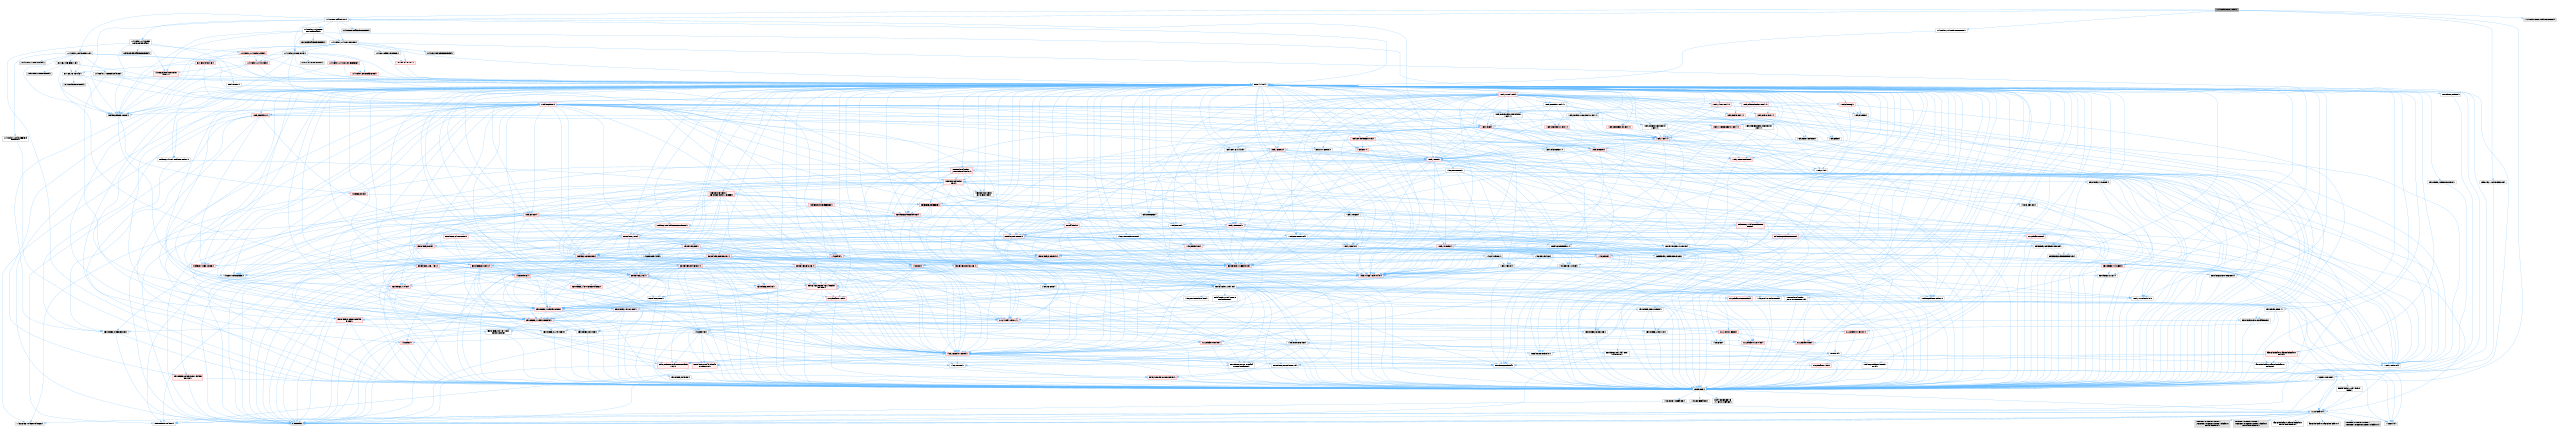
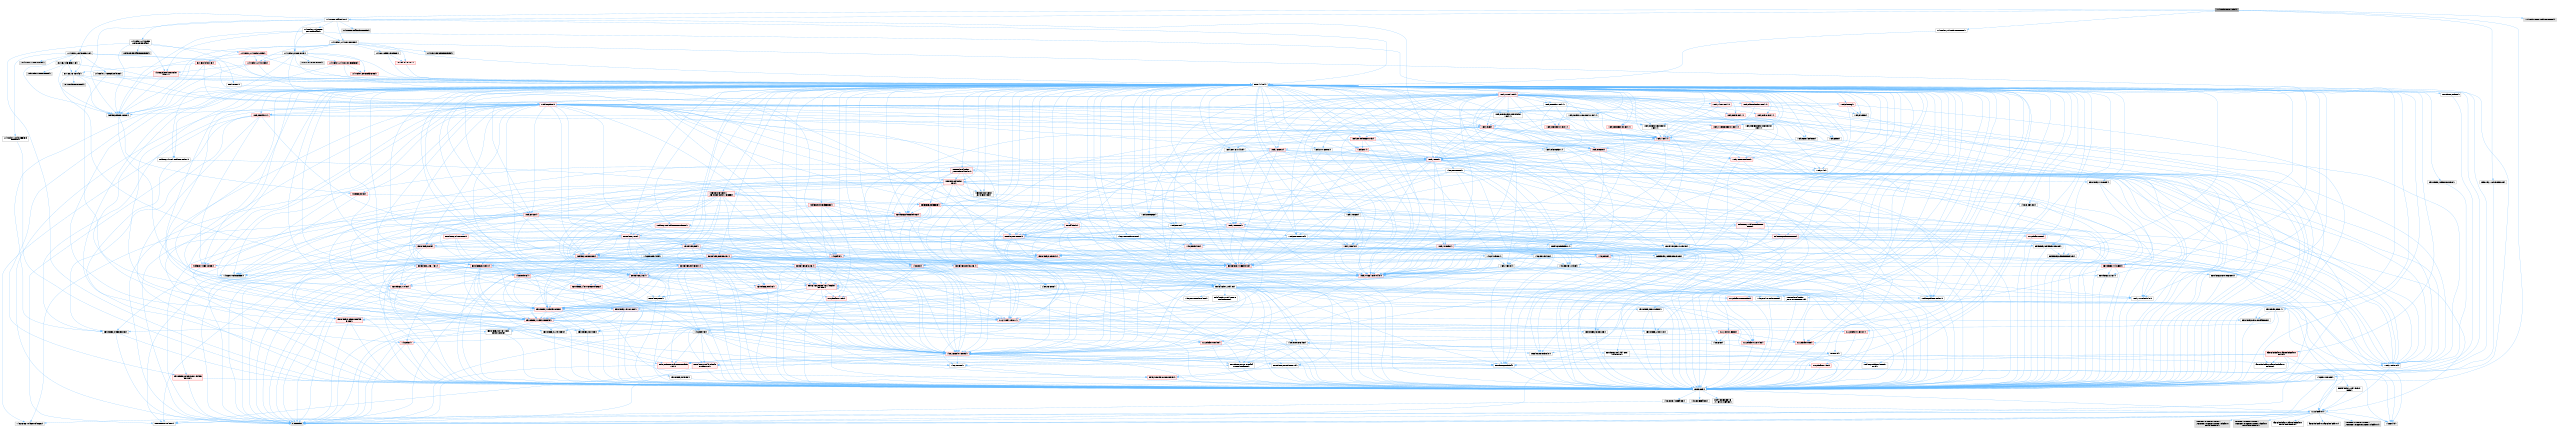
node "CurveIdentifier.generated.h": removed
